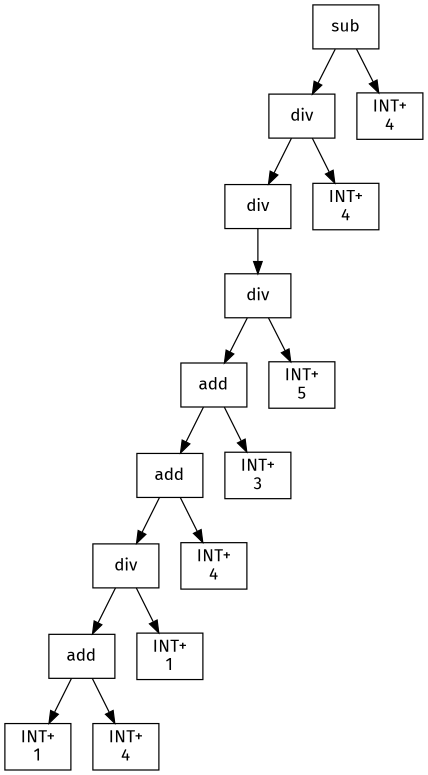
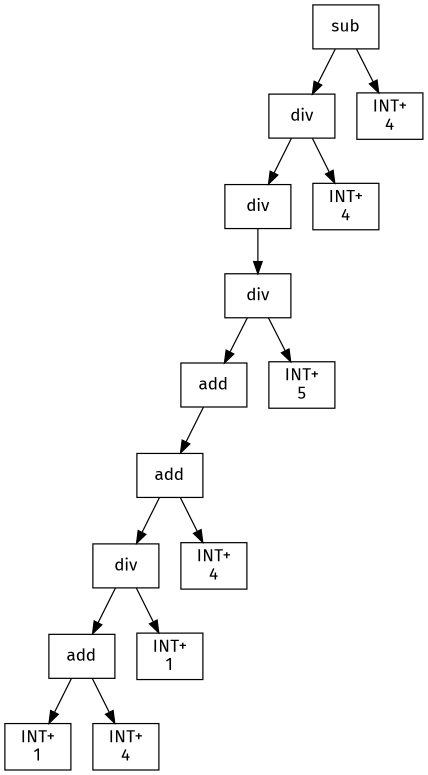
node "INT+ 3": removed
